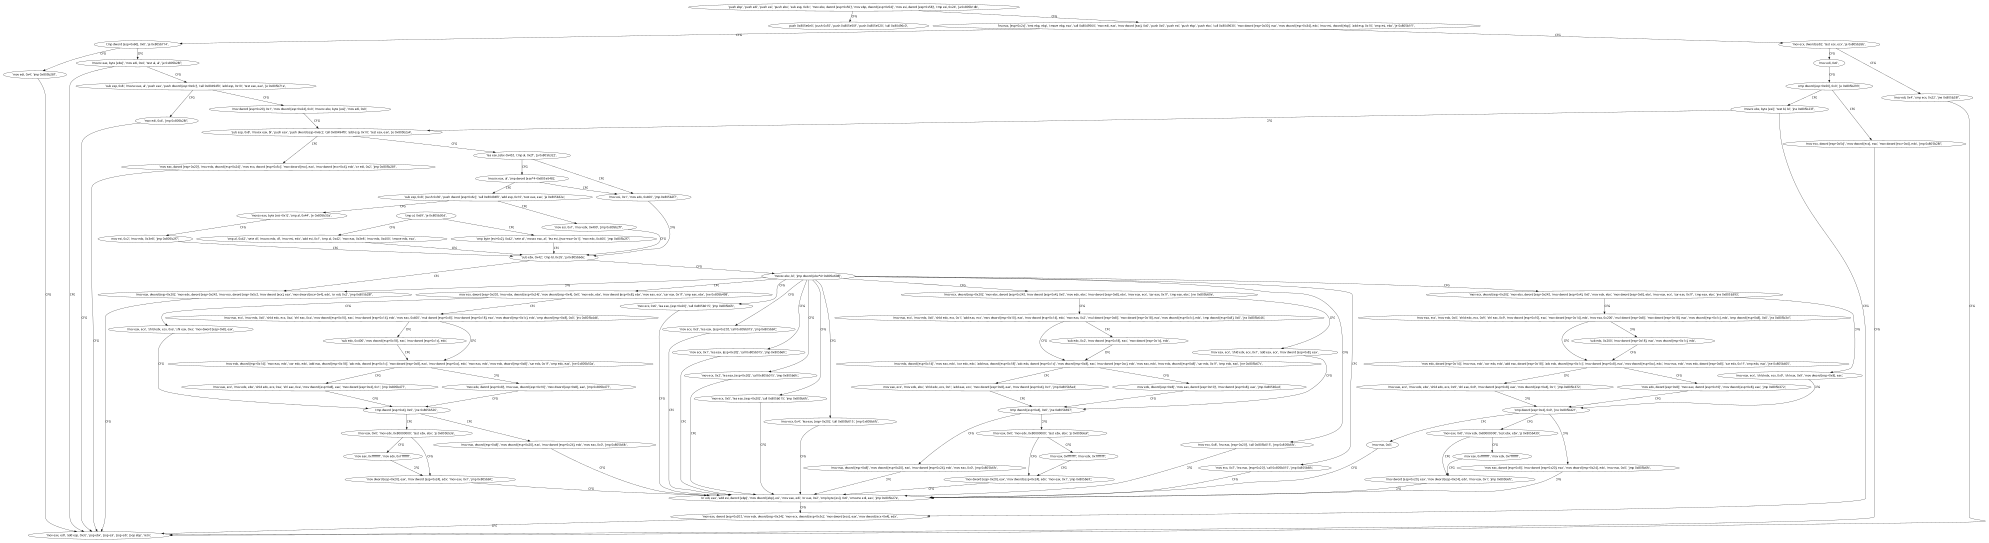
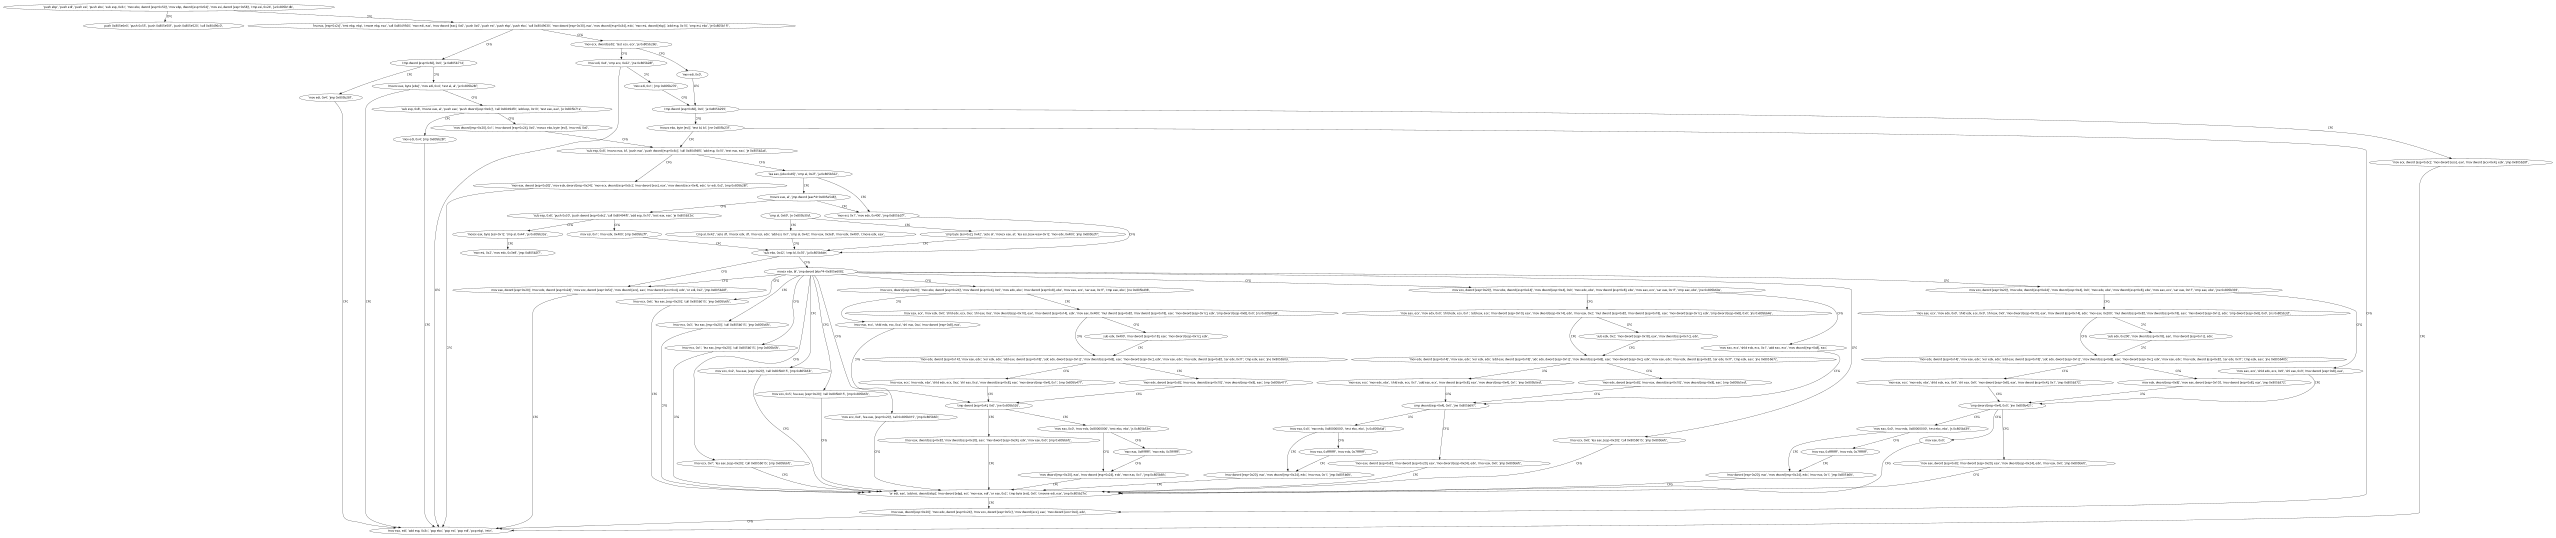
node "'mov edi, 0x1', 'jmp 0x805b270',": added
edge "'mov esi, 0x2', 'mov edx, 0x3e8', 'jmp 0x805b2f7'," -> "'sub ebx, 0x42', 'cmp bl, 0x35', 'ja 0x805b6de',": removed, label "CFG"
